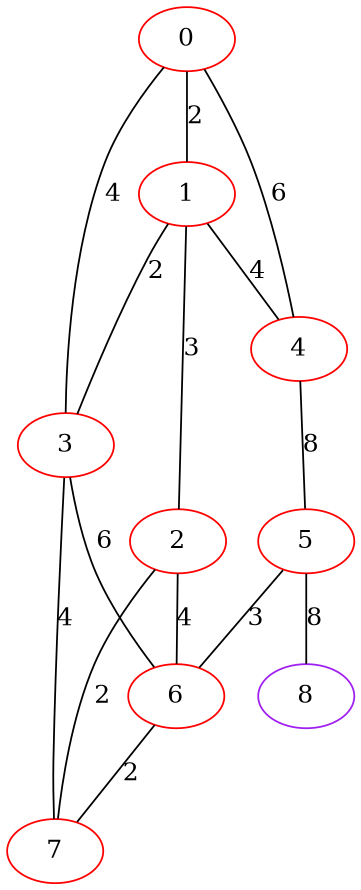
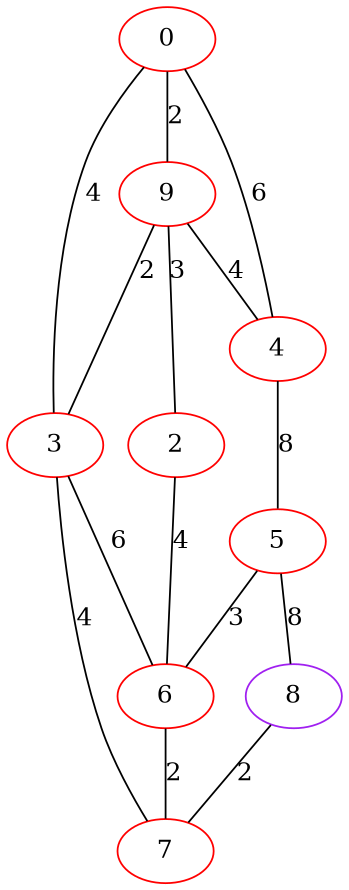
node "1": label "1" -> "9"
edge "2" -- "7": now "8" -- "7"
